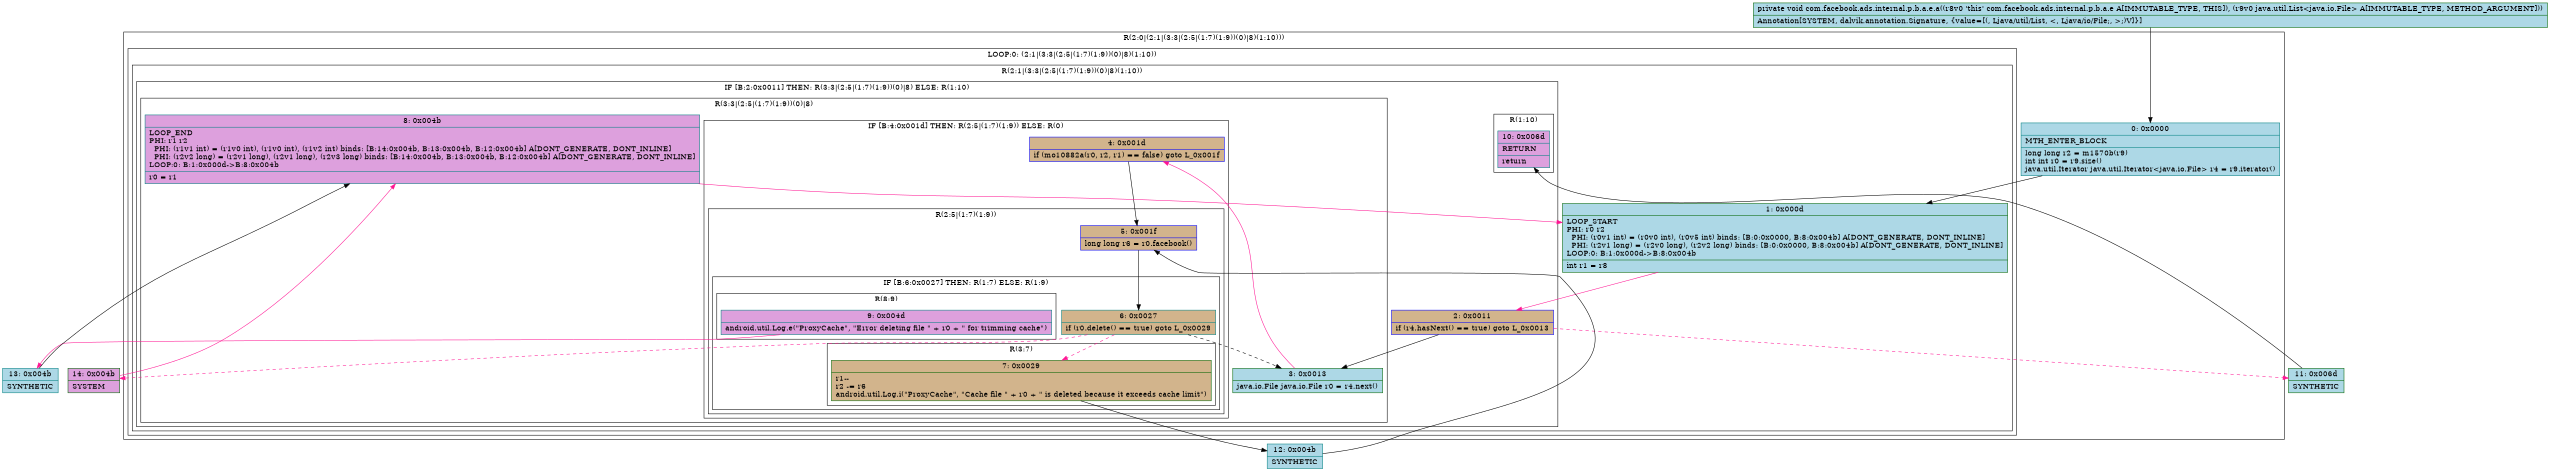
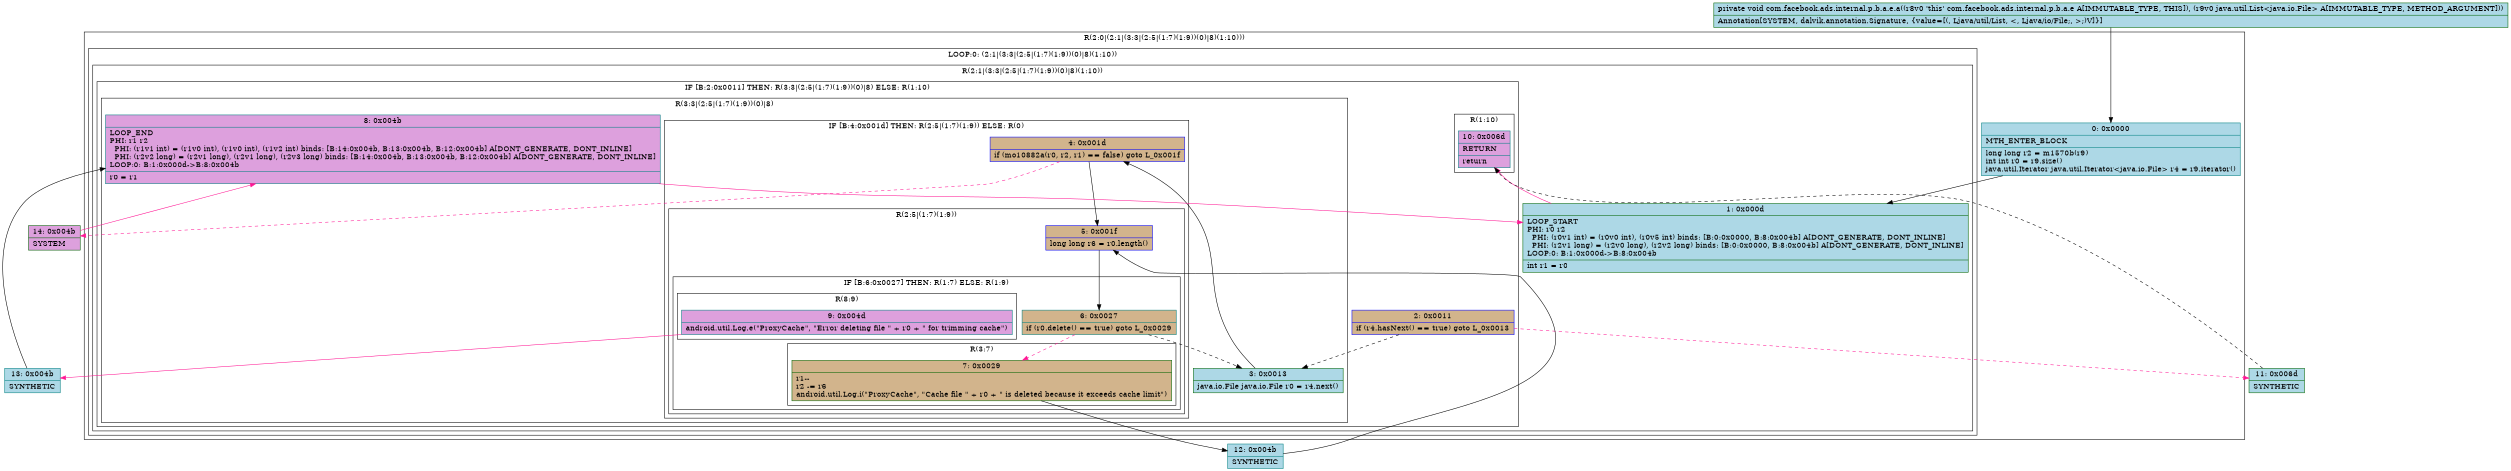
edge "11: 0x006d" -> "10: 0x006d": style solid -> dashed
node "5: 0x001f": text "long long r6 = r0.facebook()" -> "long long r6 = r0.length()"
edge "3: 0x0013" -> "4: 0x001d": color deeppink -> black
node "1: 0x000d": text "int r1 = r8" -> "int r1 = r0"
edge "1: 0x000d" -> "2: 0x0011": now "1: 0x000d" -> "10: 0x006d"
edge "2: 0x0011" -> "3: 0x0013": style solid -> dashed
edge "6: 0x0027" -> "14: 0x004b": now "4: 0x001d" -> "14: 0x004b"
